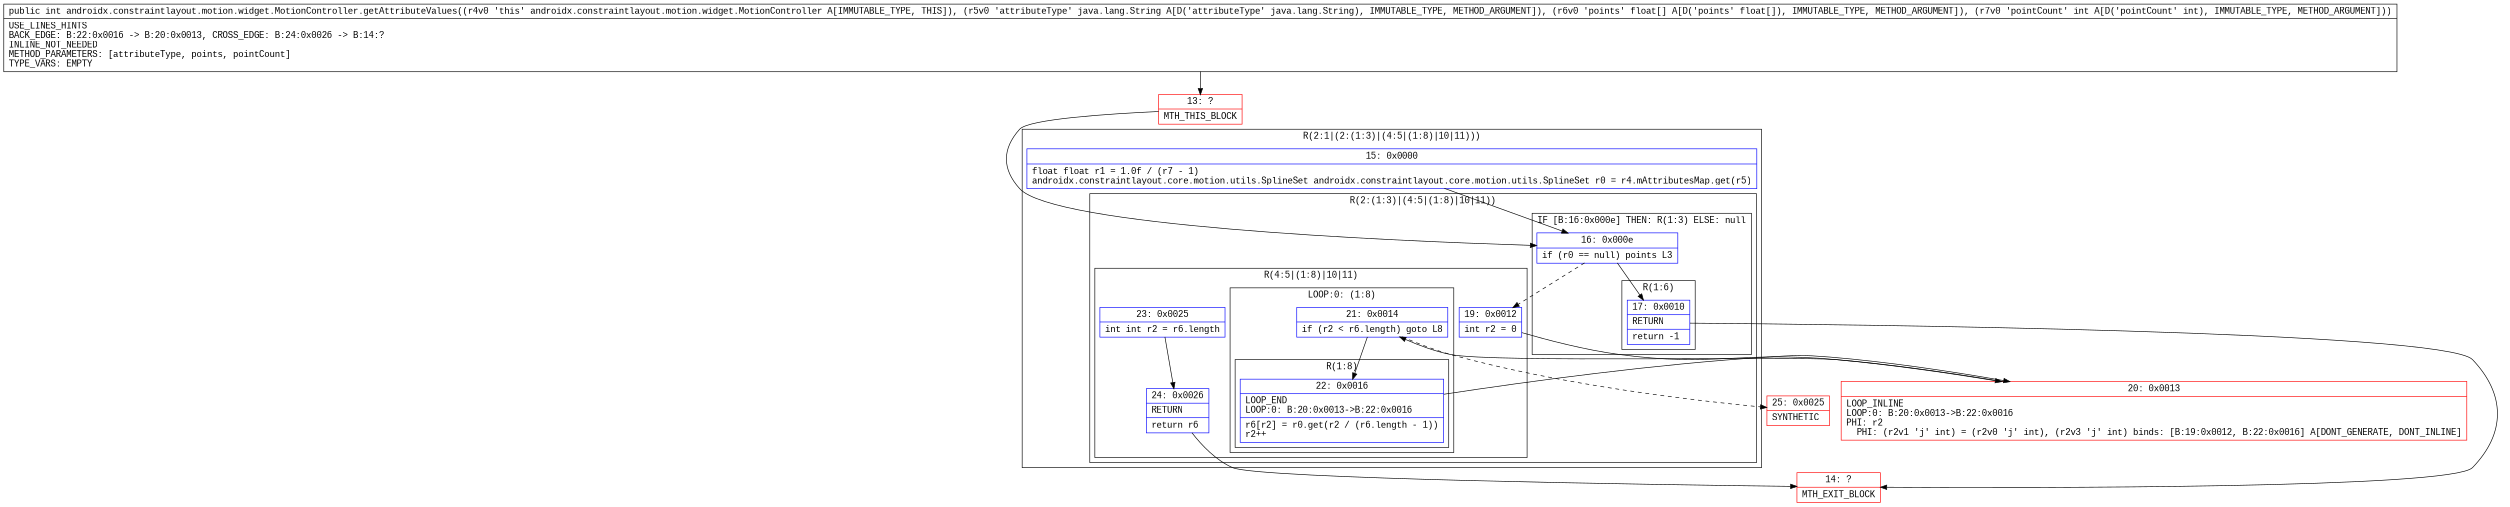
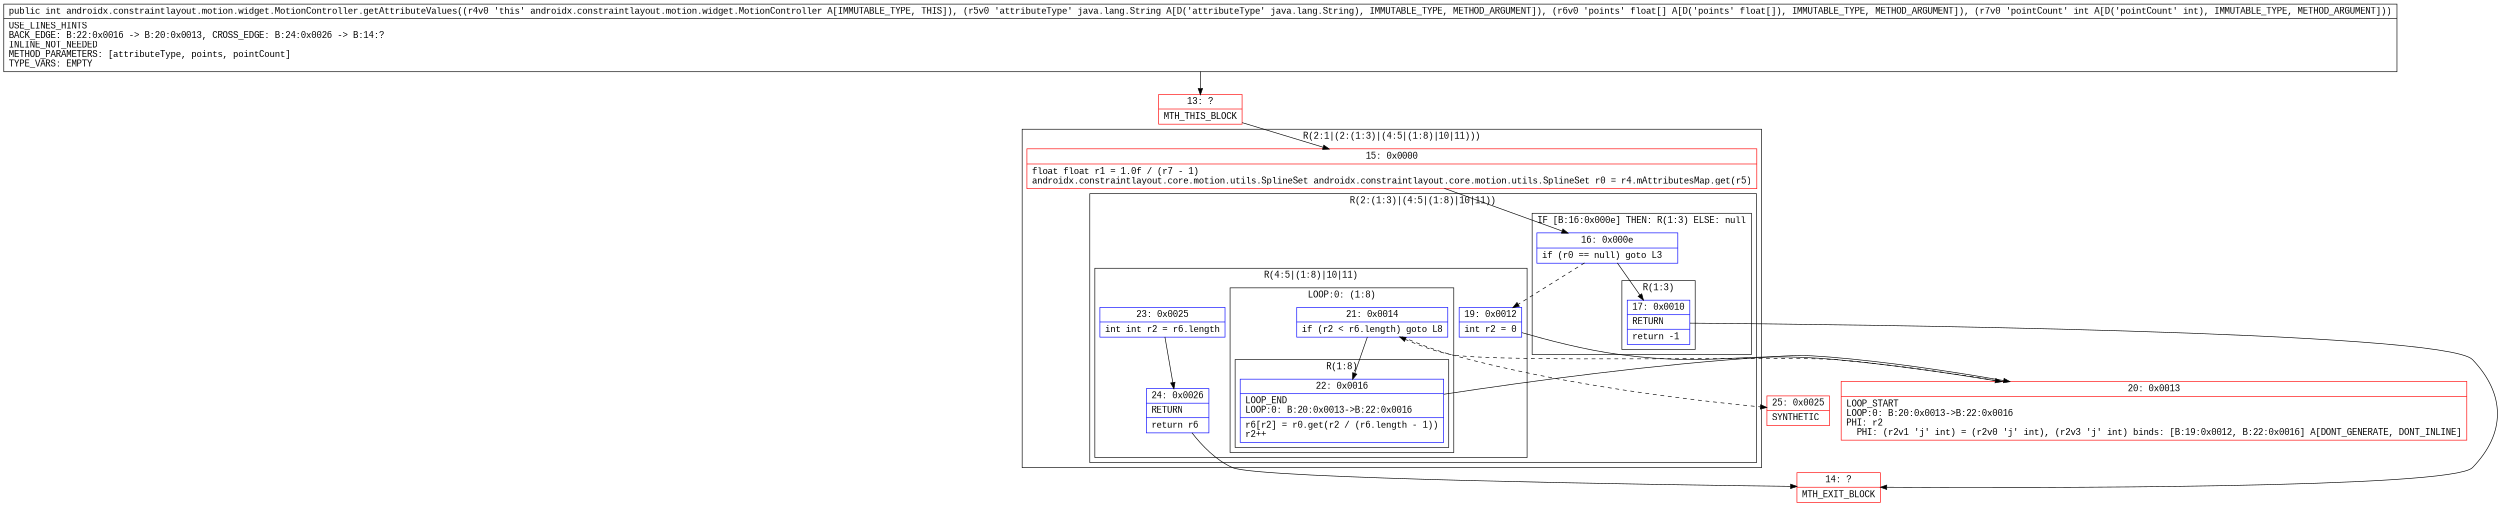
node "15: 0x0000": color blue -> red
edge "13: ?" -> "16: 0x000e": now "13: ?" -> "15: 0x0000"
node "16: 0x000e": text "if (r0 == null) points L3" -> "if (r0 == null) goto L3"
cluster "R(1:6)": label "R(1:6)" -> "R(1:3)"
edge "20: 0x0013" -> "21: 0x0014": style solid -> dashed
node "20: 0x0013": text "LOOP_INLINE" -> "LOOP_START"
